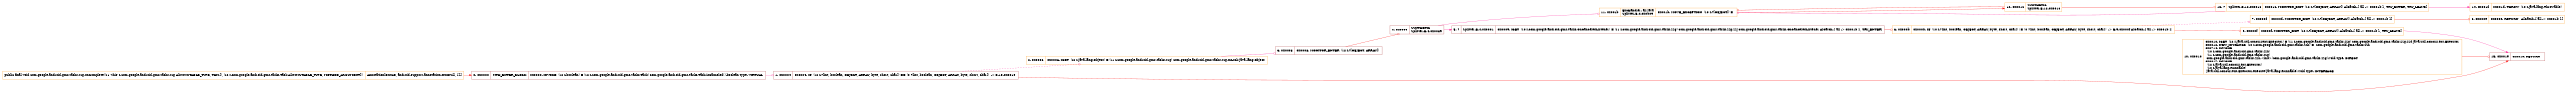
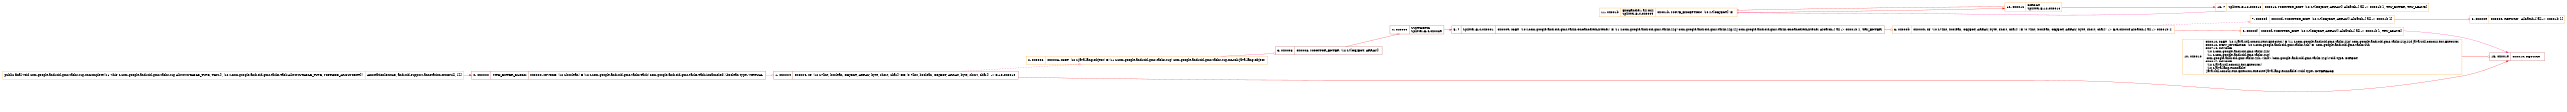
node "12: 0x001c": text "SYNTHETIC" -> "DIRECT"
edge "12: 0x001c" -> "13: ?": arrowhead odot -> normal
node "14: 0x001d": removed
node "11: 0x001b": text "ExcHandler: all java" -> "ExcHandler: all null"
edge "4: 0x0009" -> "11: 0x001b": removed
